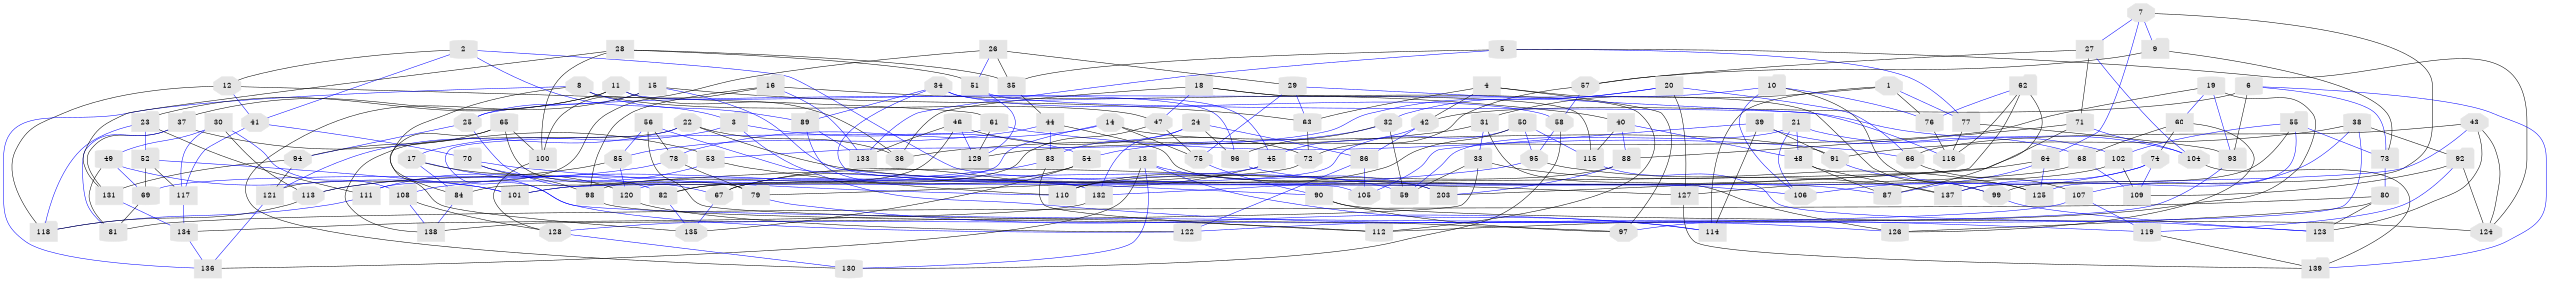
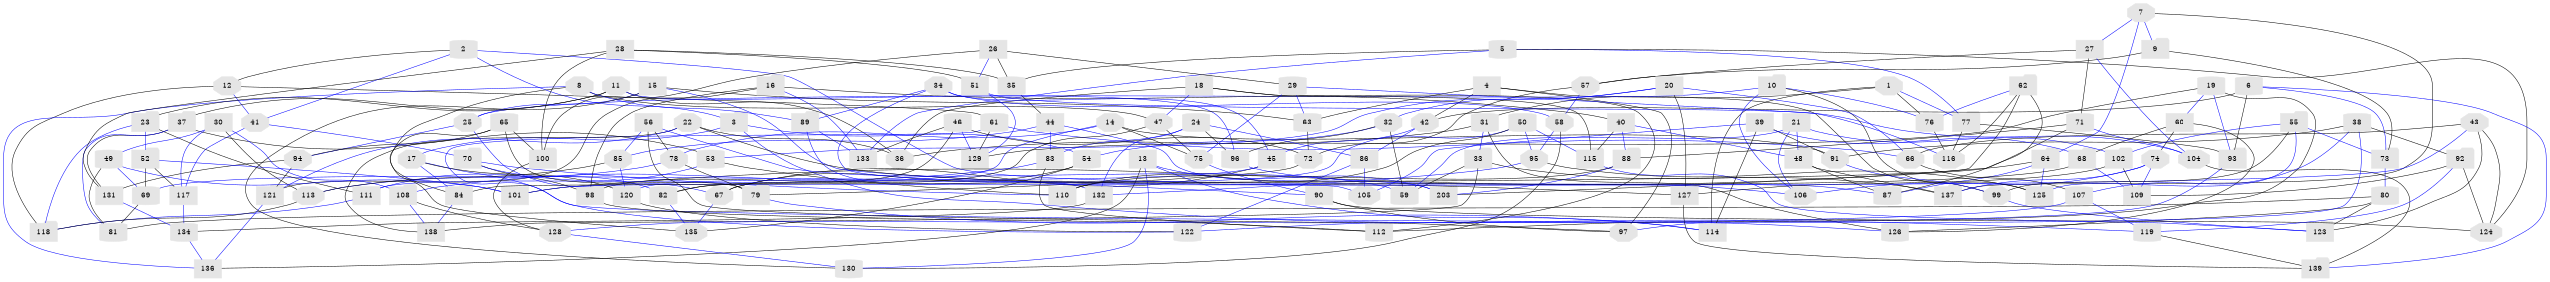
edge "44" -- "203": color black -> blue
node "132": shape folder -> box
